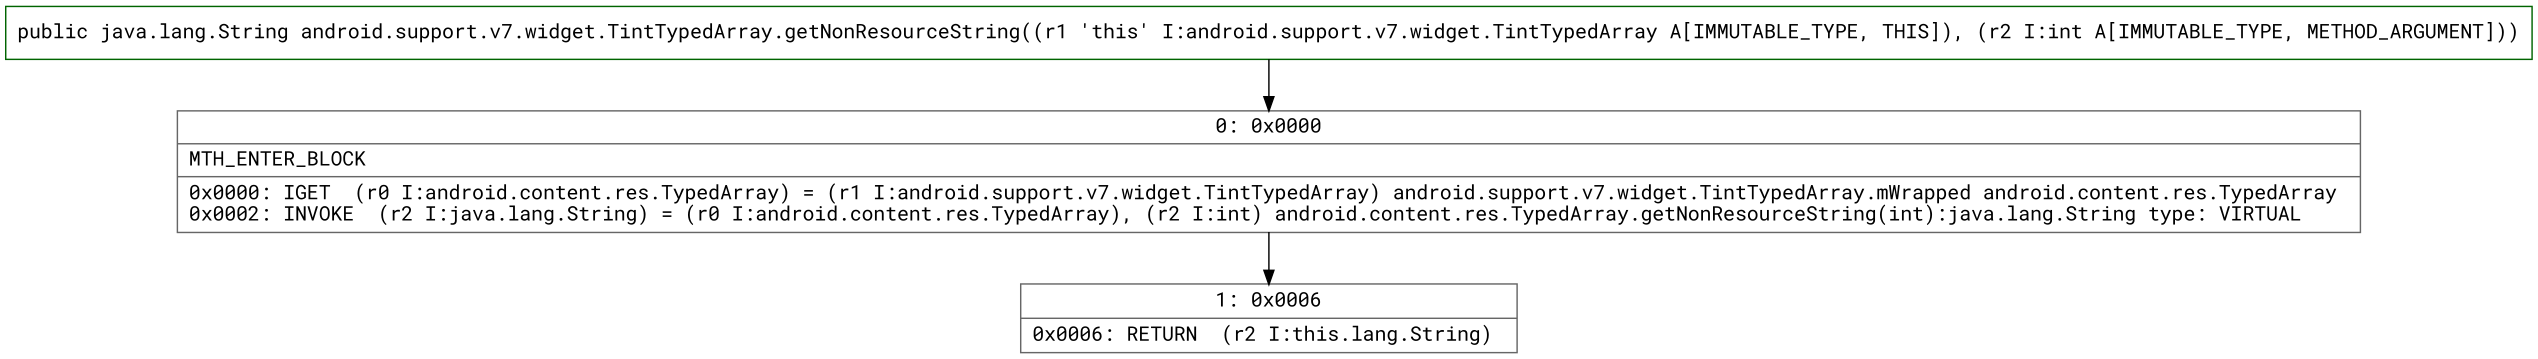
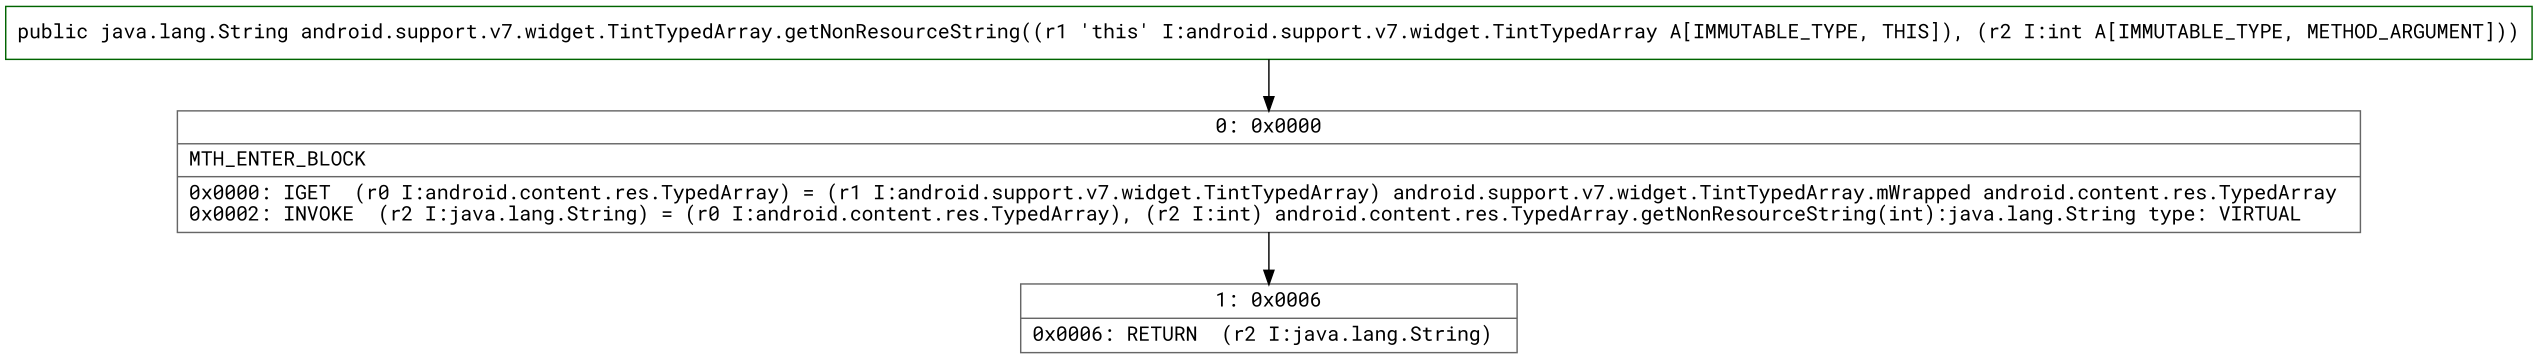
node "1: 0x0006": text "0x0006: RETURN  (r2 I:this.lang.String)" -> "0x0006: RETURN  (r2 I:java.lang.String)"
